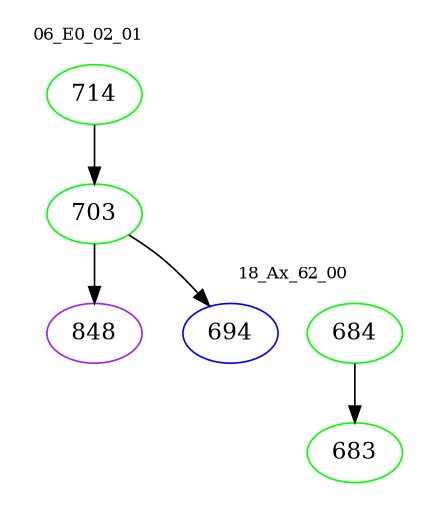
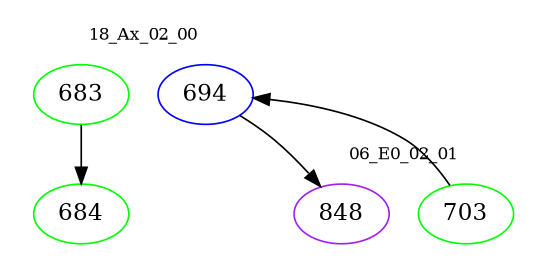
node "714": removed
edge "703" -> "848": now "694" -> "848"
cluster "18_Ax_62_00": label "18_Ax_62_00" -> "18_Ax_02_00"
edge "684" -> "683": reversed
